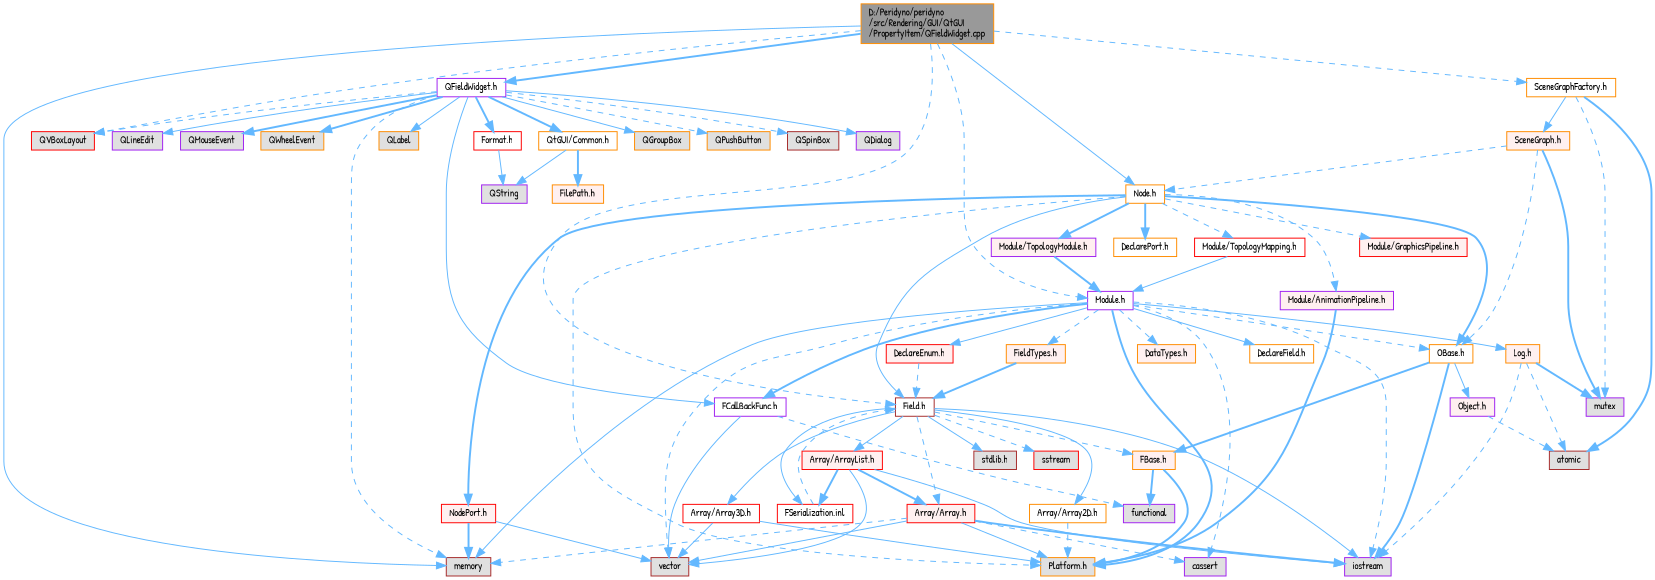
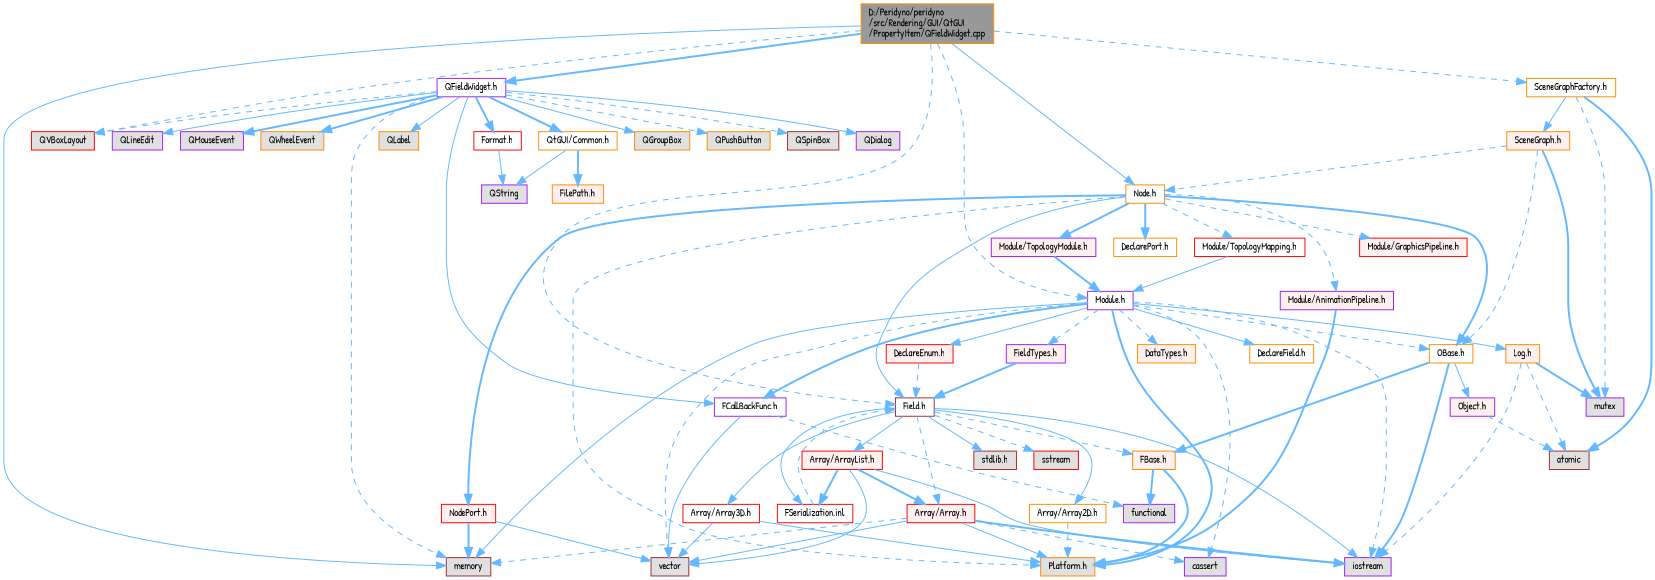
node "FieldTypes.h": color darkorange -> purple
